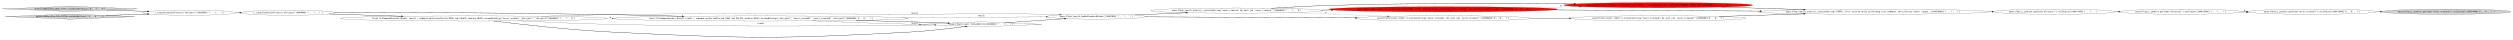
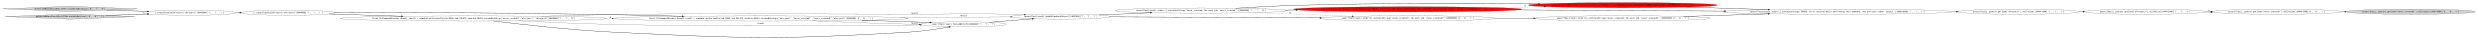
node "assertThat(result,failedWith(5))@@@6@@@['1', '1', '1']": shape diamond -> ellipse
